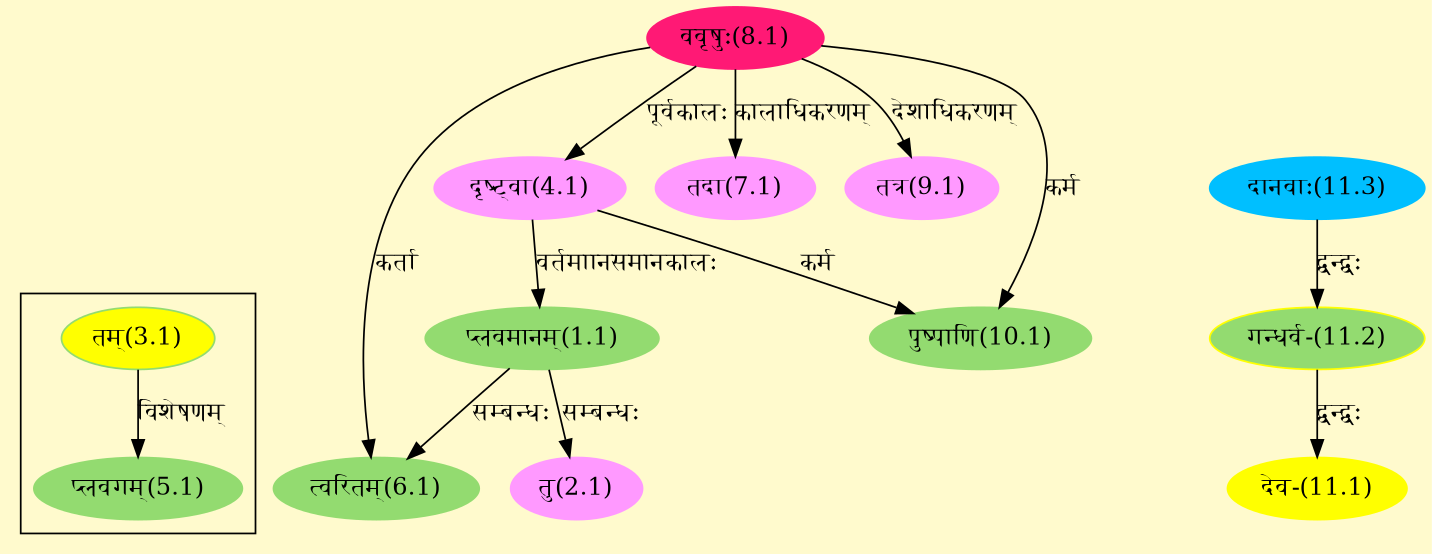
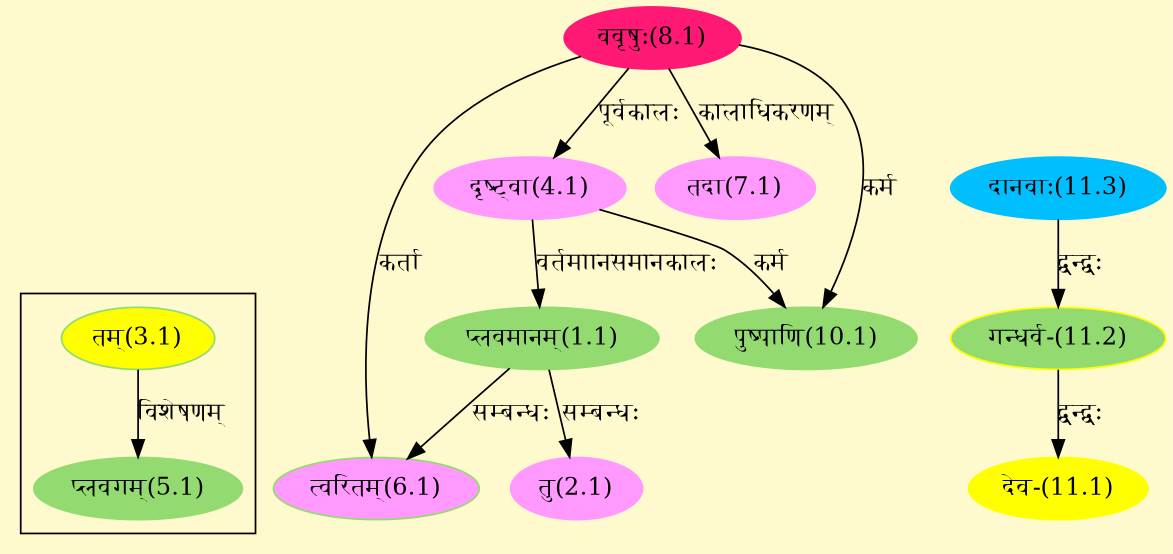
node "तत्र(9.1)": removed
node "त्वरितम्(6.1)": fillcolor #93db70 -> #ff99ff
